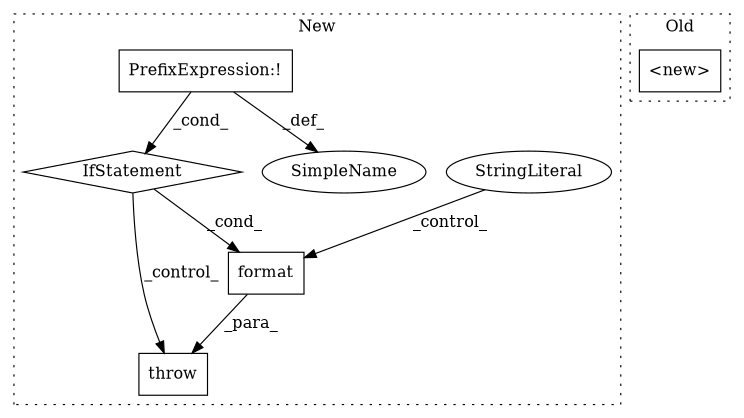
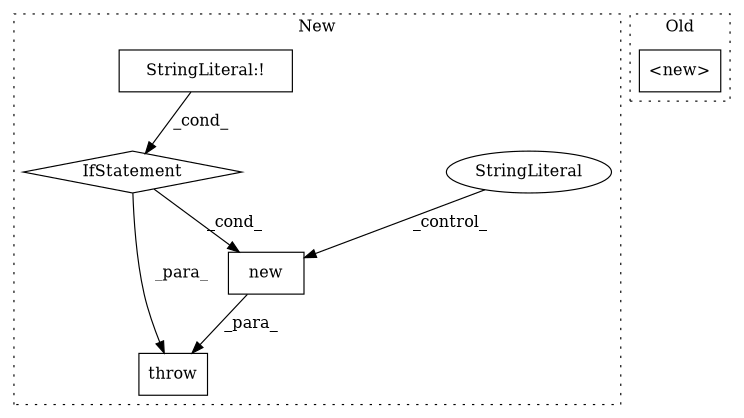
node "PrefixExpression:!": label "PrefixExpression:!" -> "StringLiteral:!"
node "SimpleName": removed
edge "IfStatement" -> "throw": label "_control_" -> "_para_"
node "format": label "format" -> "new"
